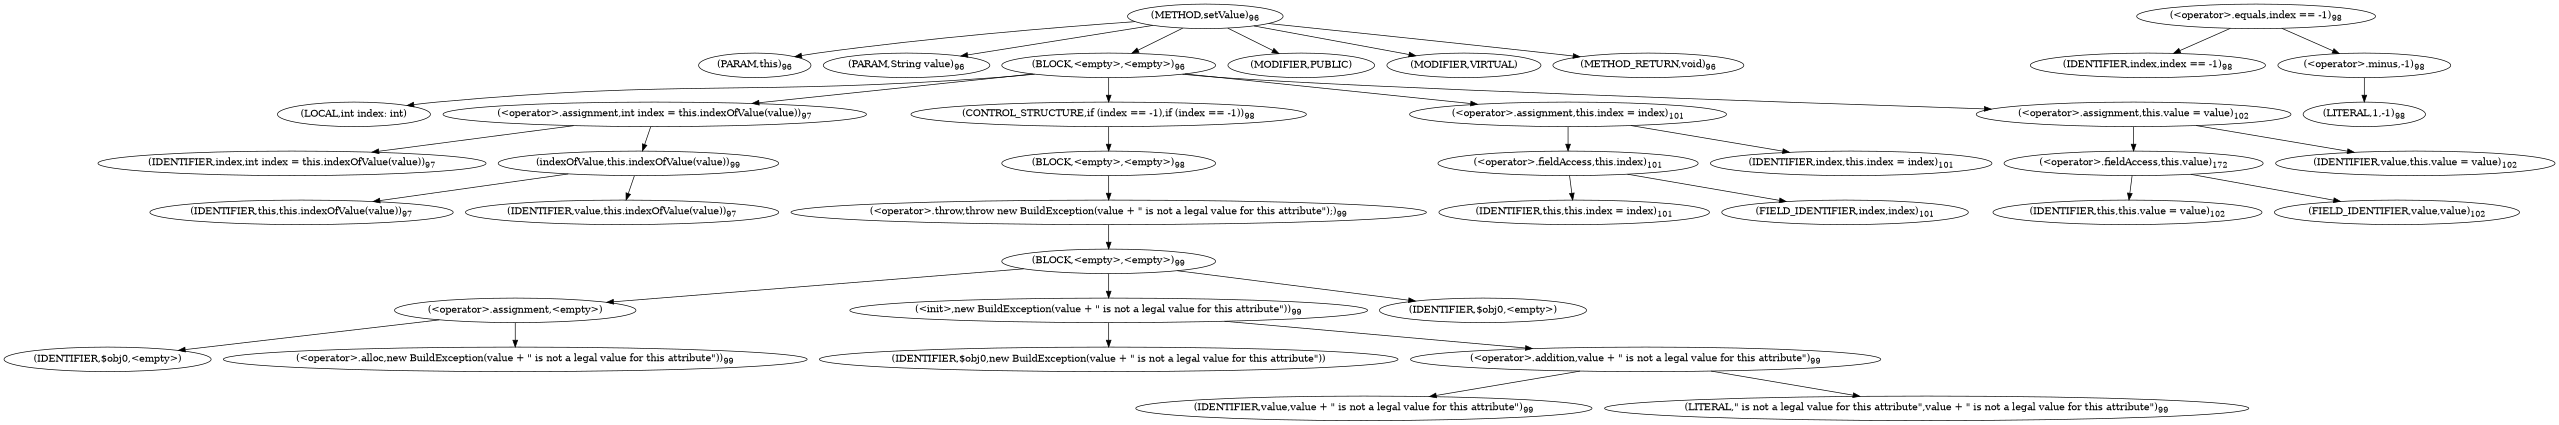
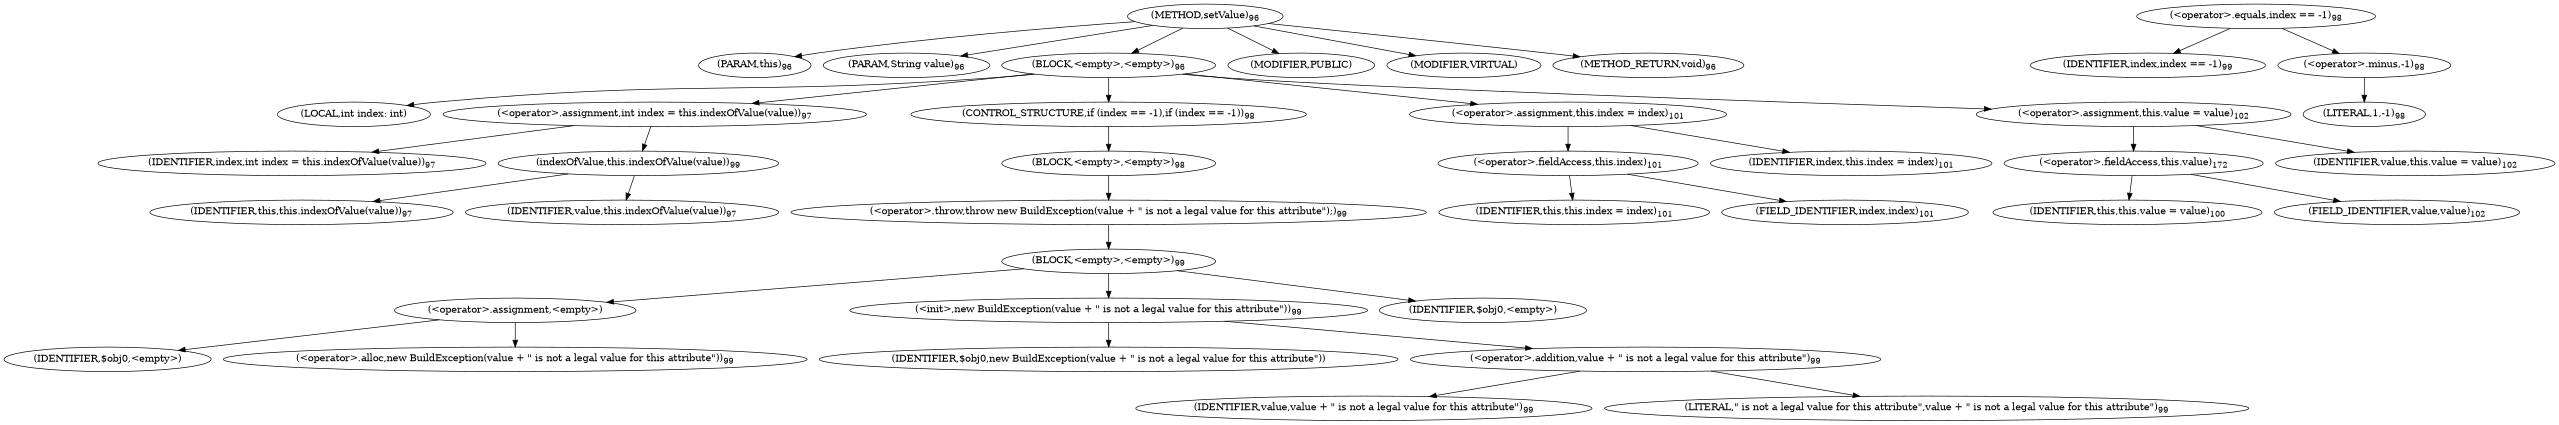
node "(IDENTIFIER,index,index == -1)": text "98" -> "99"
node "(IDENTIFIER,this,this.value = value)": text "102" -> "100"
